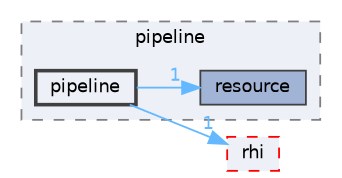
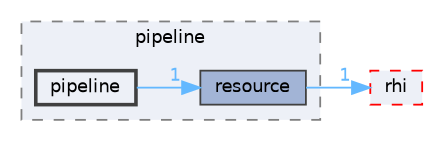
edge "pipeline" -> "rhi": now "resource" -> "rhi"
